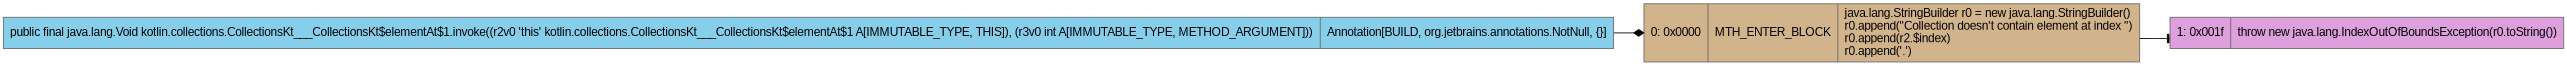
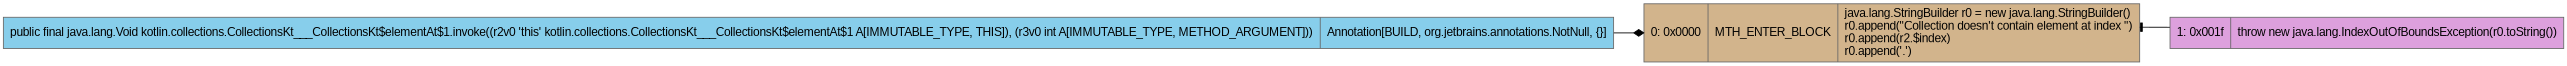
edge "0: 0x0000" -> "1: 0x001f": reversed
